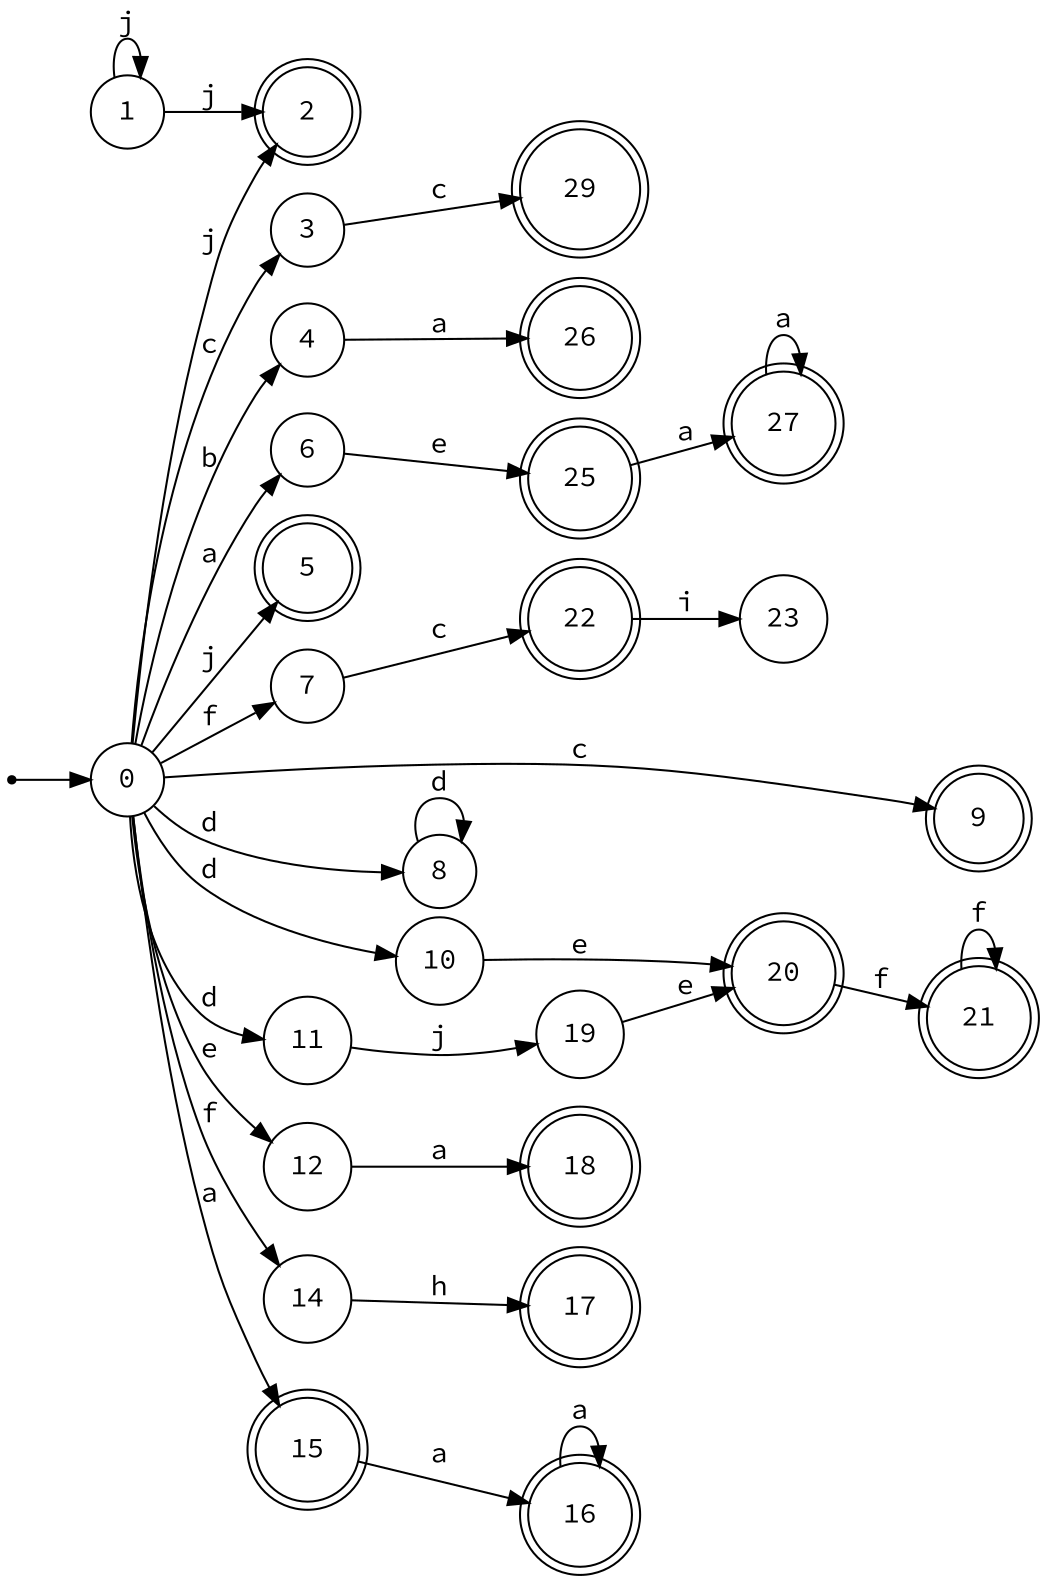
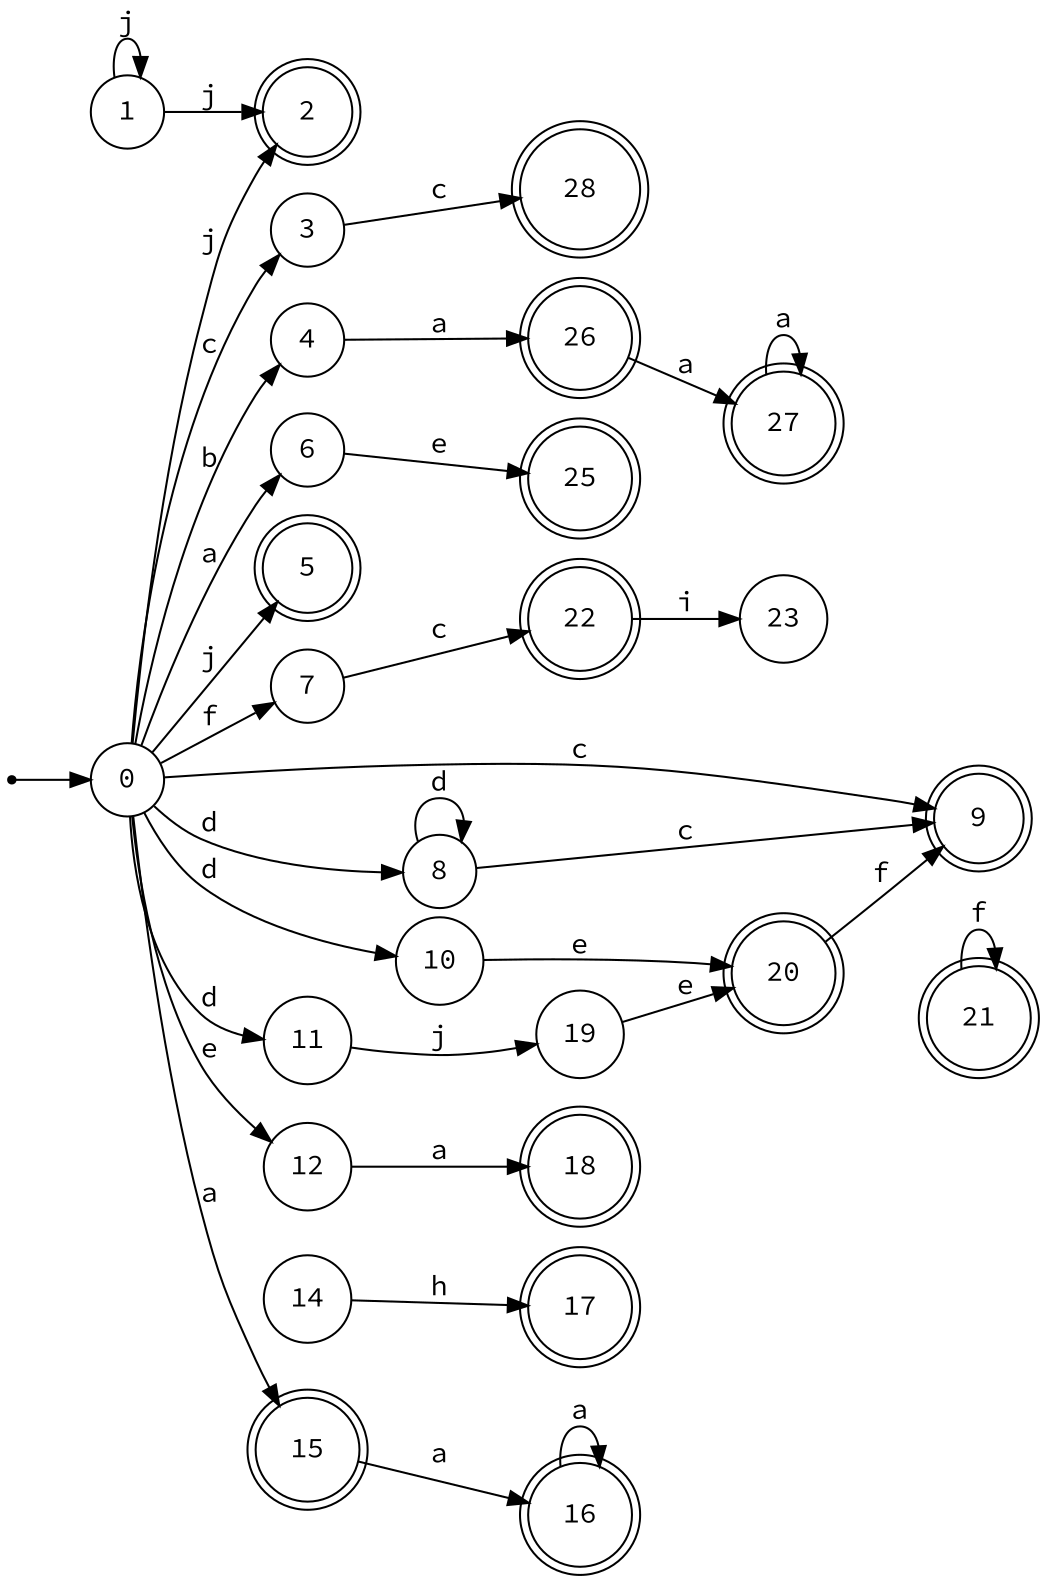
node "29": label "29" -> "28"
edge "25" -> "27": now "26" -> "27"
edge "8" -> "9": added, label "c"
edge "20" -> "21": now "20" -> "9"
edge "0" -> "14": removed, label "f"
